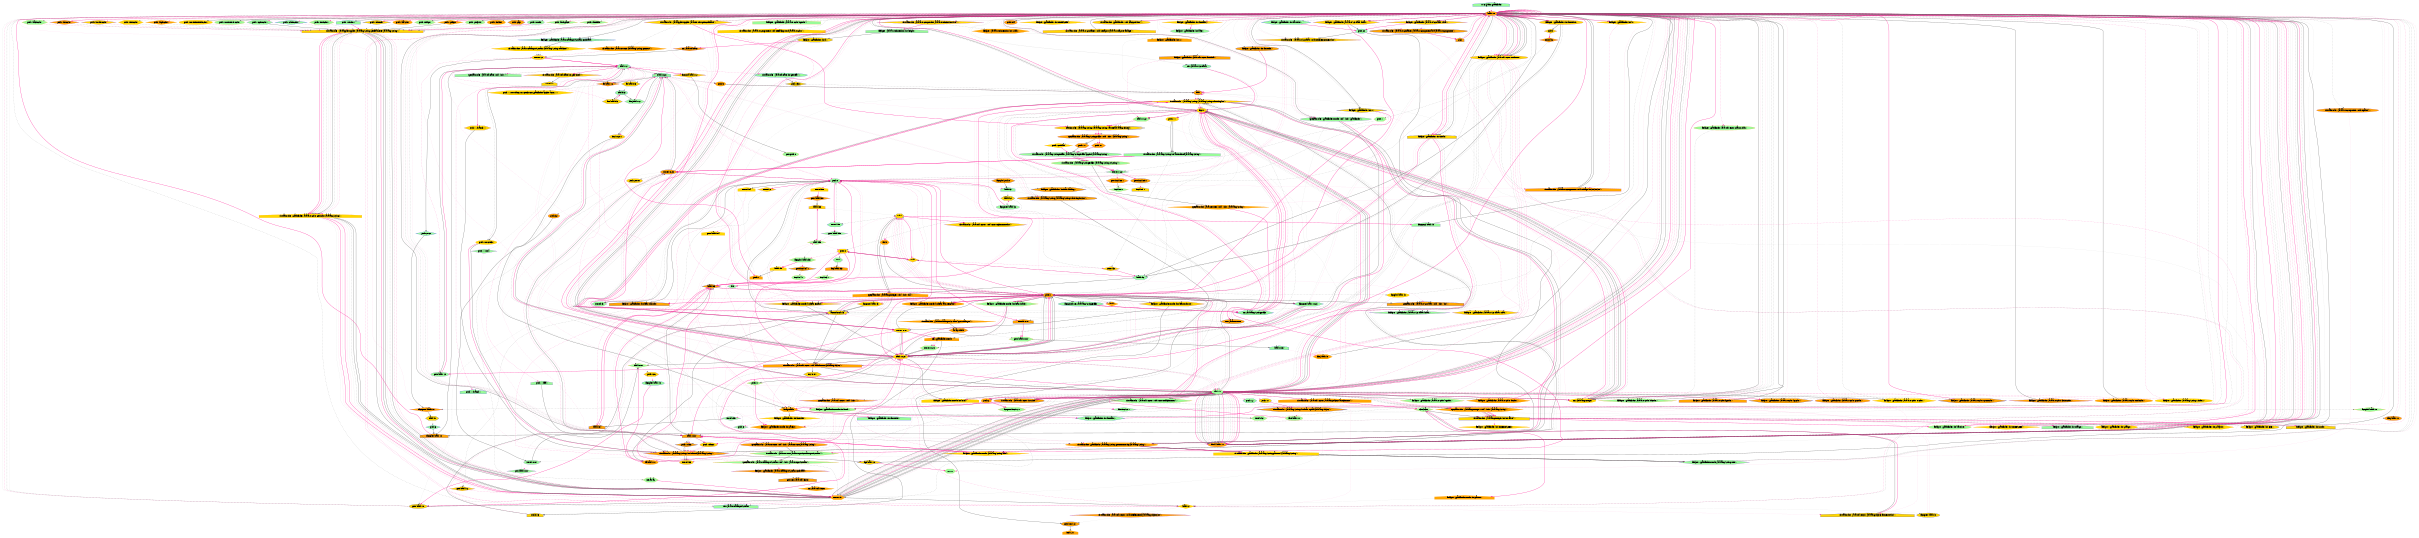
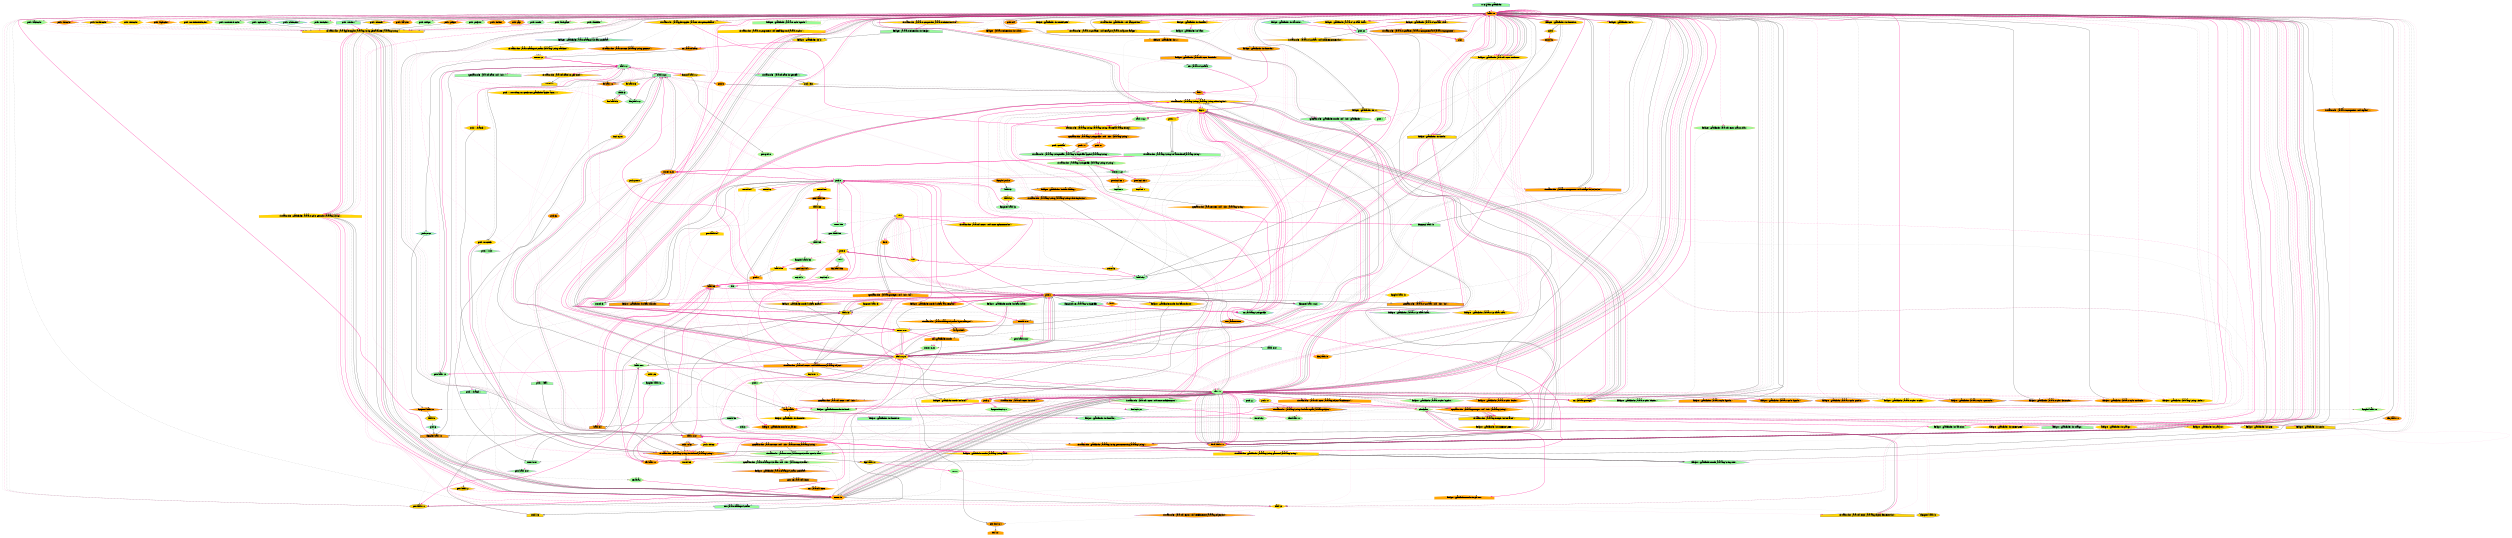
node "virtualinvoke <java.net.URL: java.lang.String getHost()>": color darkorange -> purple
node "lastIndexOf.r i3": label "lastIndexOf.r i3" -> "load.r i3"
edge "arrayread.b" -> "fieldput <Jpathfinder: int font_size>": style bold -> dotted
